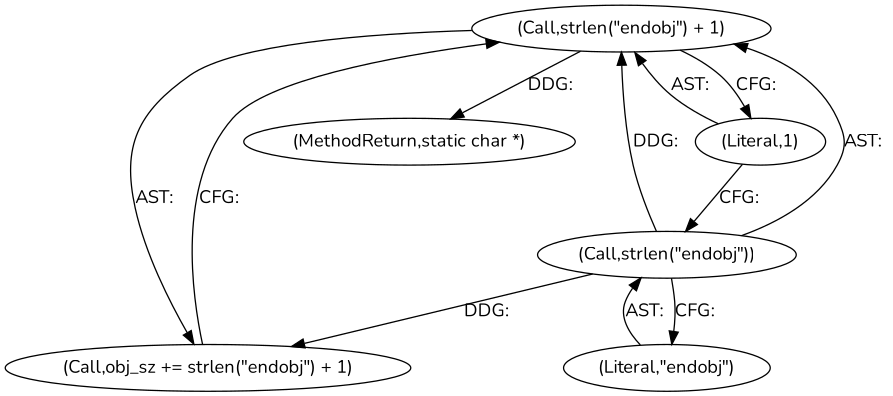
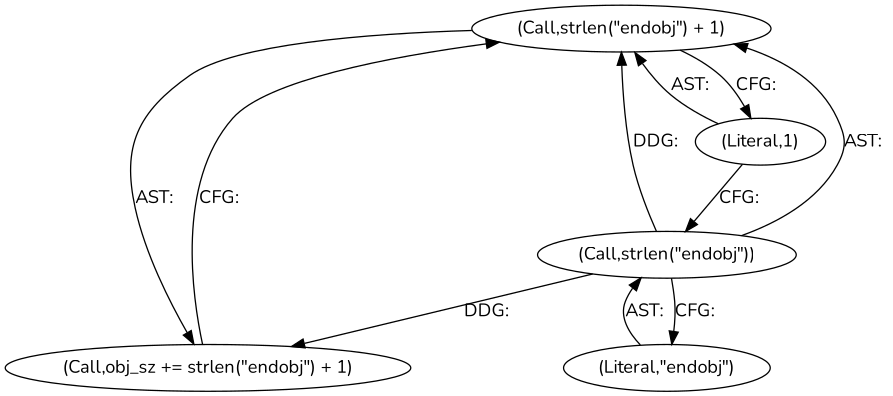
node "(MethodReturn,static char *)": removed
